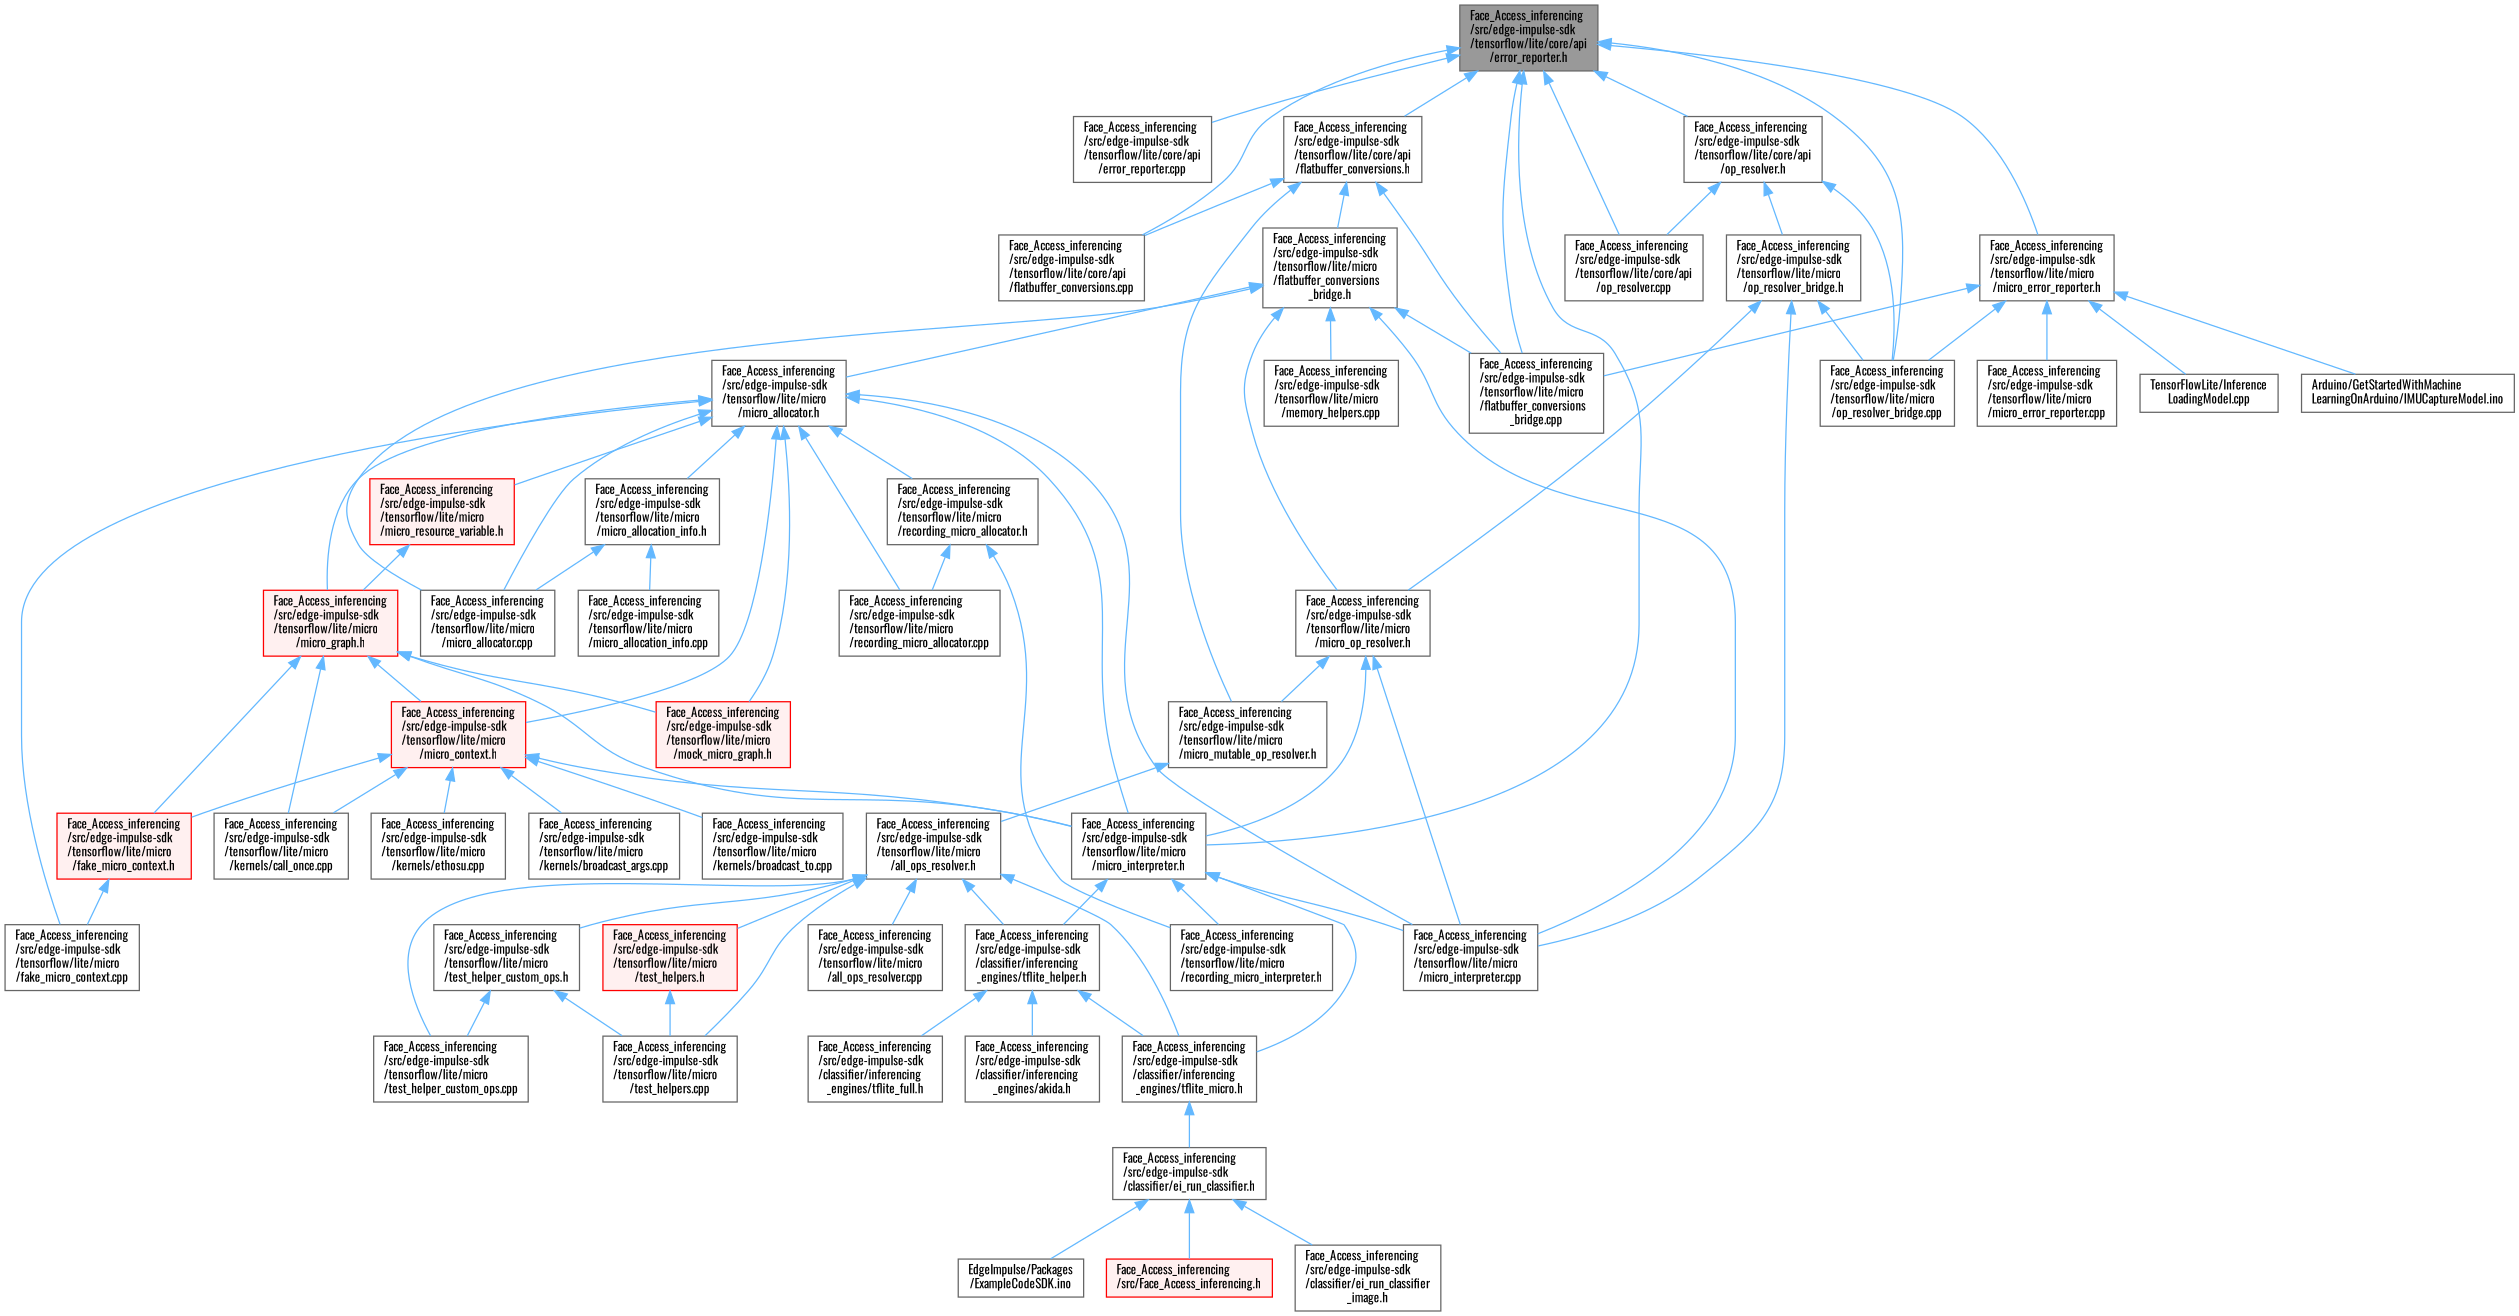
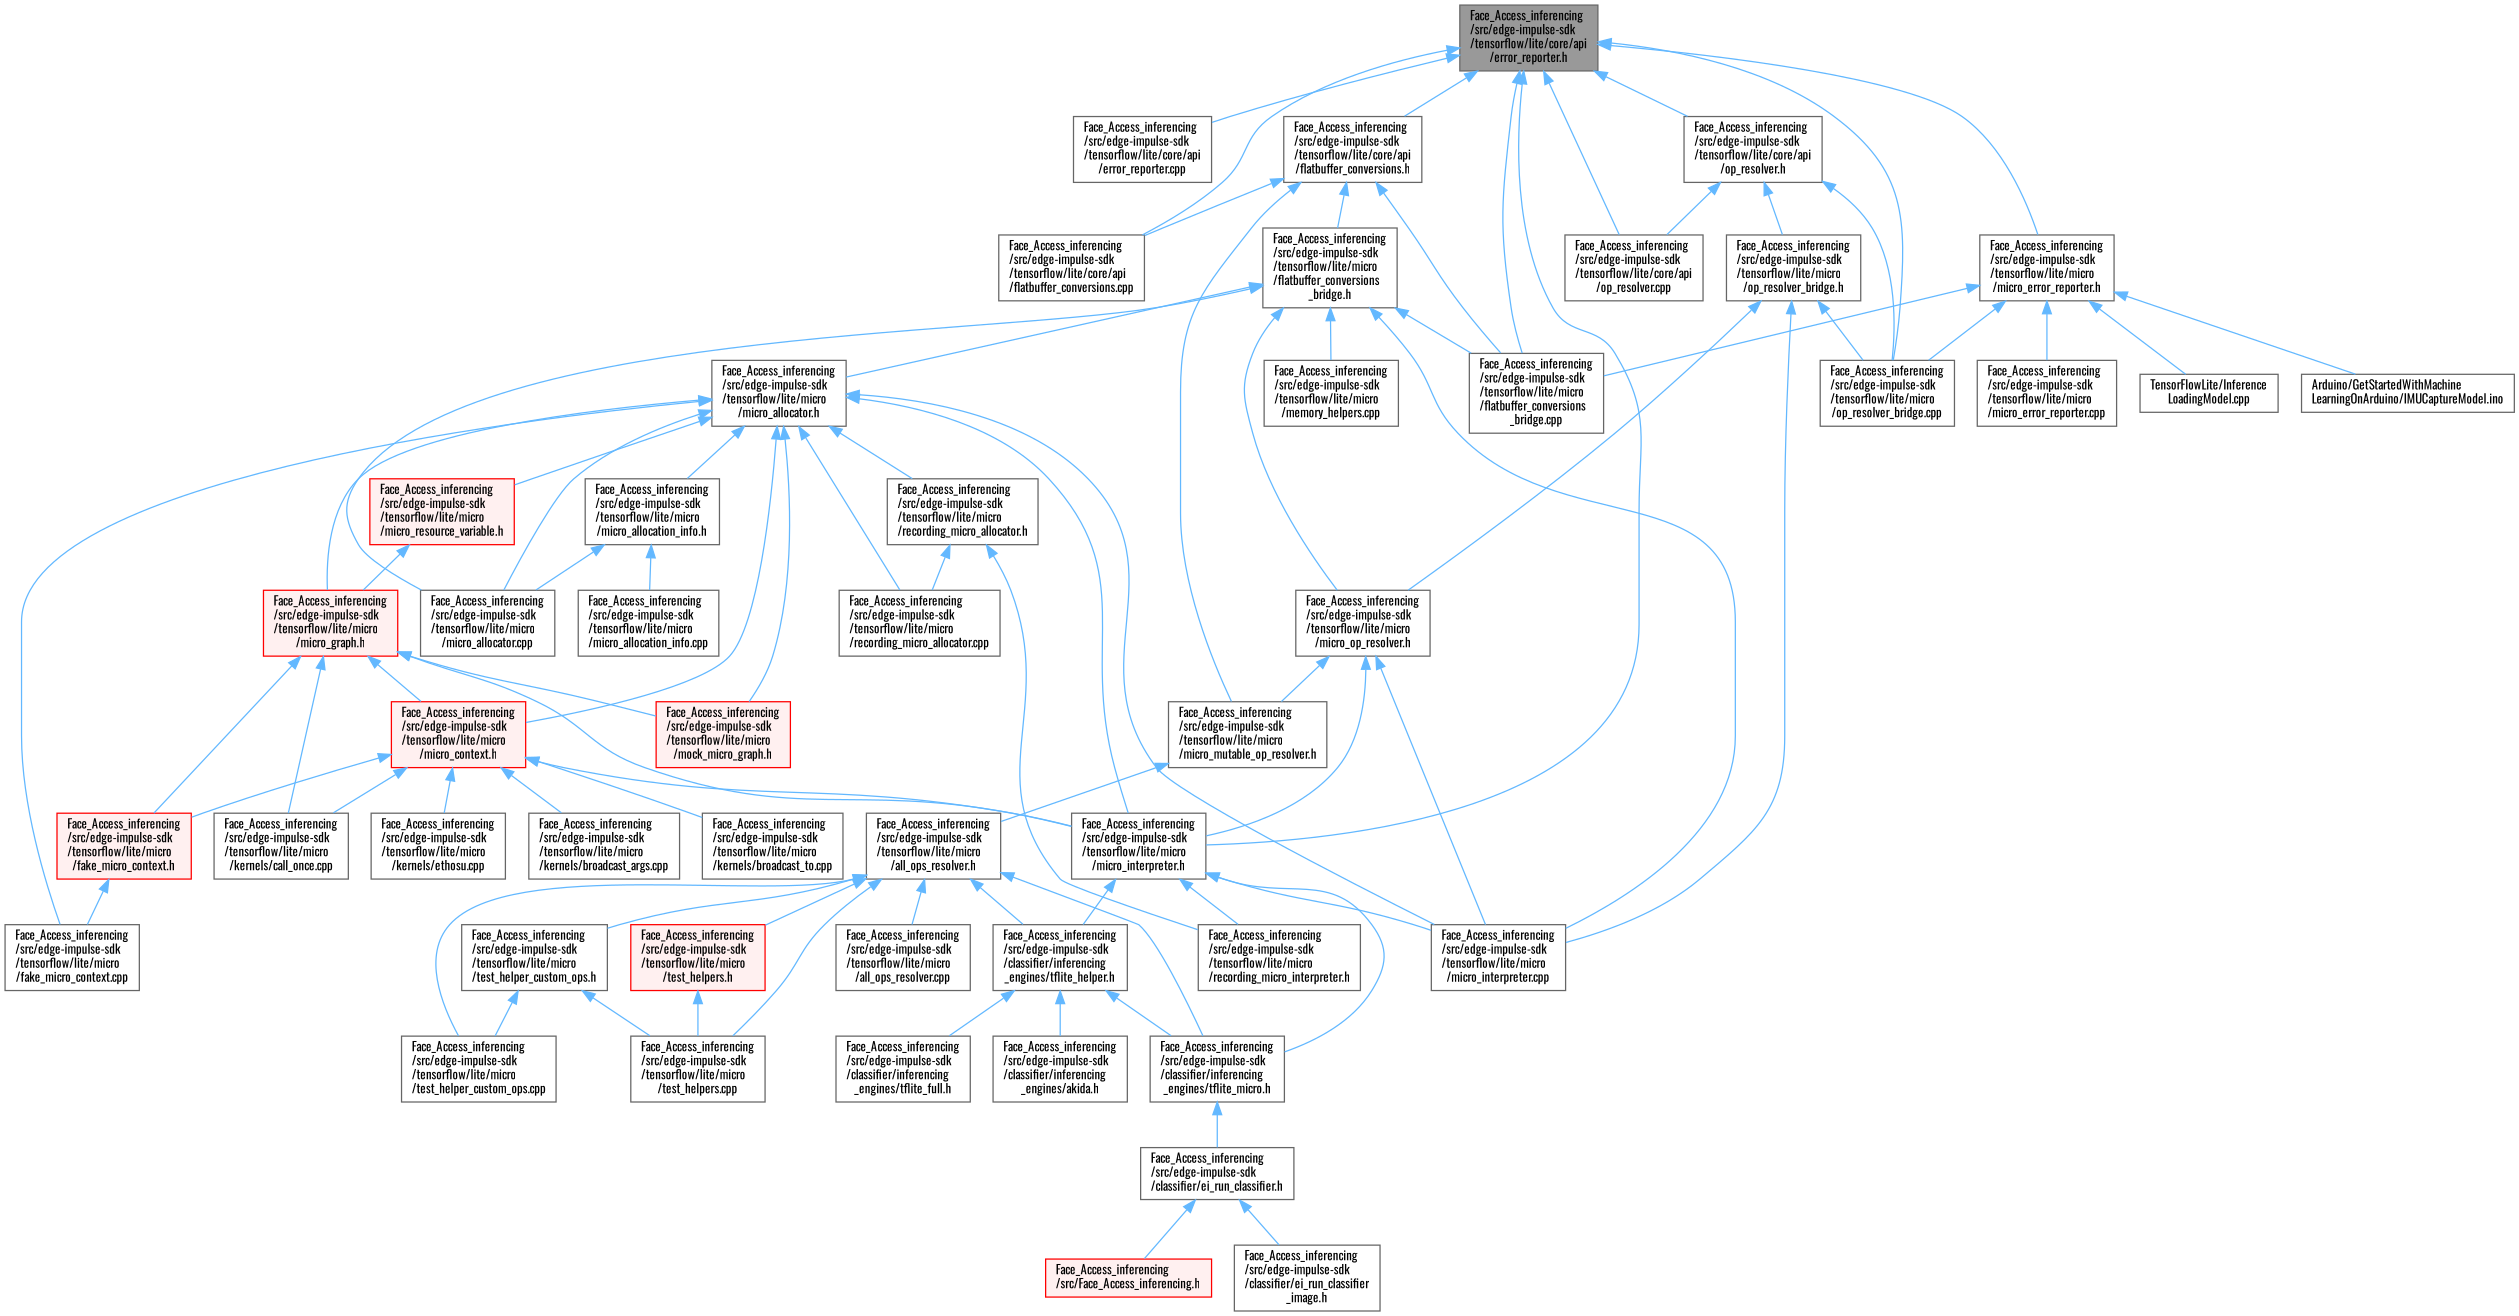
node "EdgeImpulse/Packages /ExampleCodeSDK.ino": removed
